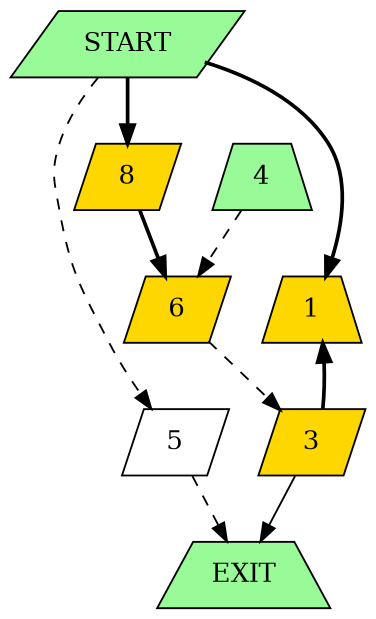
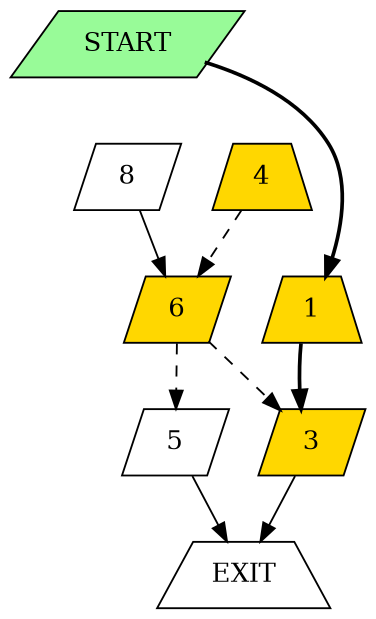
edge "START" -> "8": removed
node "8": fillcolor gold -> white
node "4": fillcolor palegreen -> gold
edge "8" -> "6": style bold -> solid
edge "START" -> "5": now "6" -> "5"
edge "3" -> "1": reversed
edge "5" -> "EXIT": style dashed -> solid
node "EXIT": fillcolor palegreen -> white
